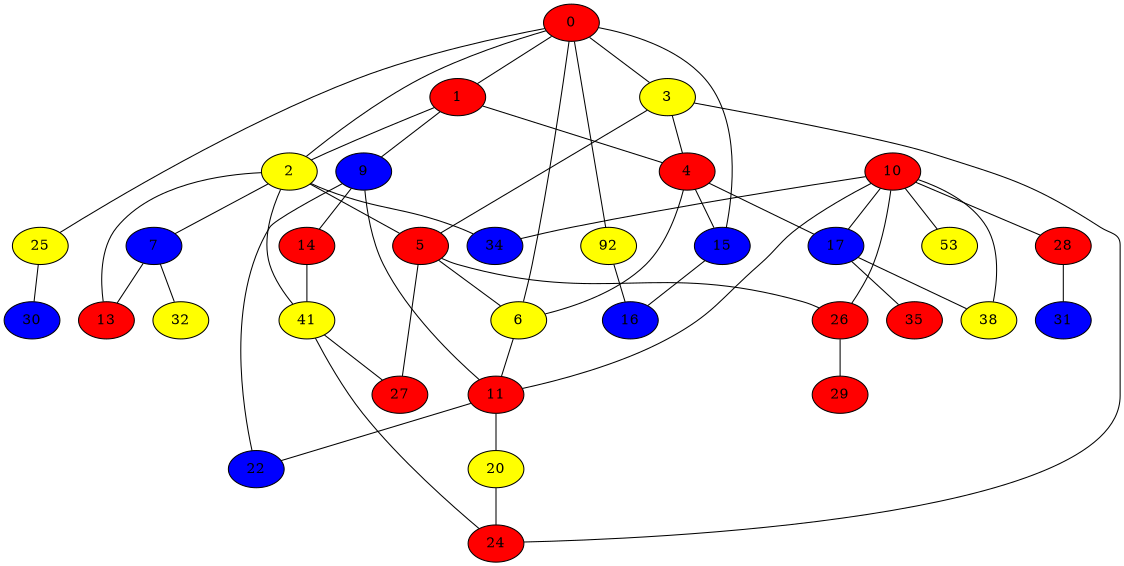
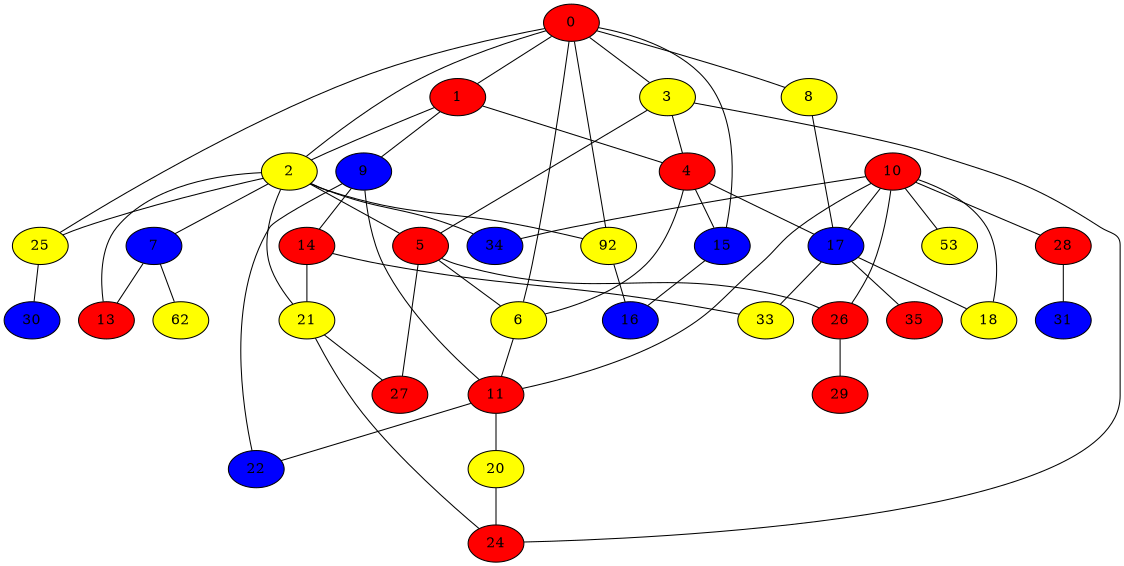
node "8": added
edge "2" -- "25": added
edge "2" -- "92": added
node "32": label "32" -> "62"
node "41": label "41" -> "21"
node "33": added
node "38": label "38" -> "18"
